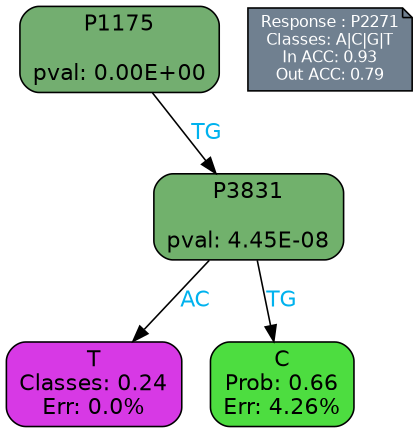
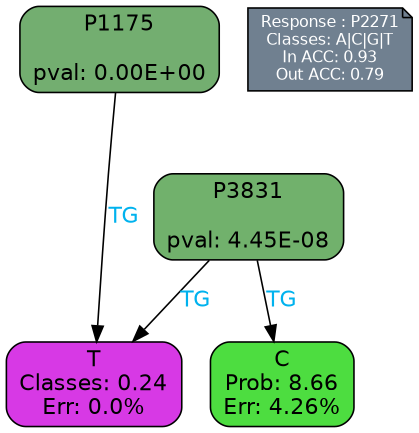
edge "P1175 pval: 0.00E+00" -> "P3831 pval: 4.45E-08": now "P1175 pval: 0.00E+00" -> "T Classes: 0.24 Err: 0.0%"
edge "P3831 pval: 4.45E-08" -> "T Classes: 0.24 Err: 0.0%": label "AC" -> "TG"
node "C Prob: 0.66 Err: 4.26%": label "C Prob: 0.66 Err: 4.26%" -> "C Prob: 8.66 Err: 4.26%"
